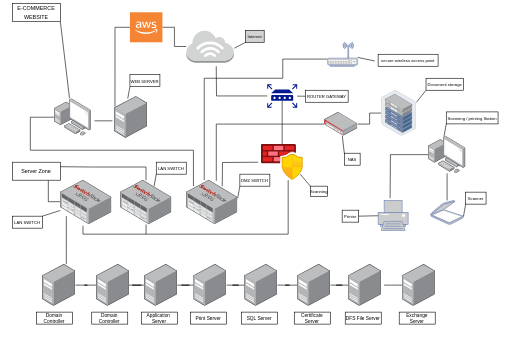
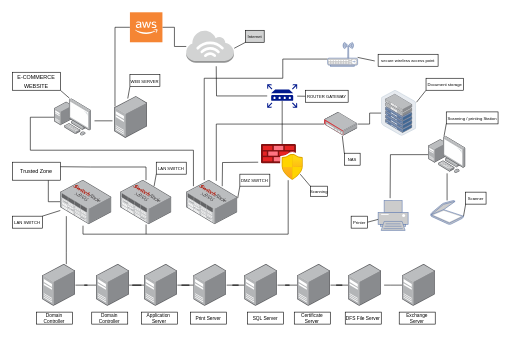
node "E-COMMERCE WEBSITE": moved (36, 12) -> (36, 81)
node "Server Zone": label "Server Zone" -> "Trusted Zone"
node "Printer": moved (351, 216) -> (360, 222)
node "SQL Server": moved (260, 318) -> (266, 318)
